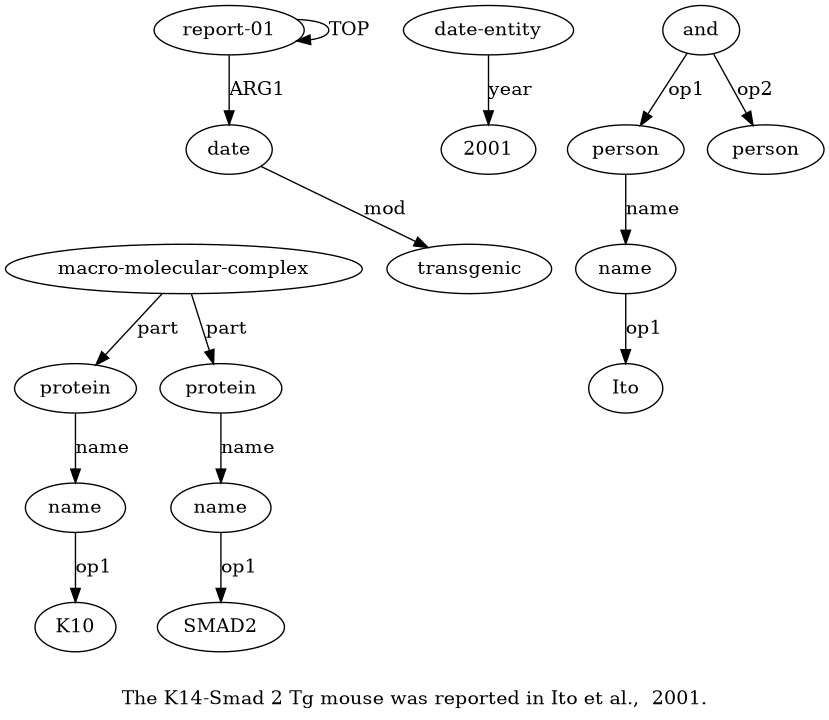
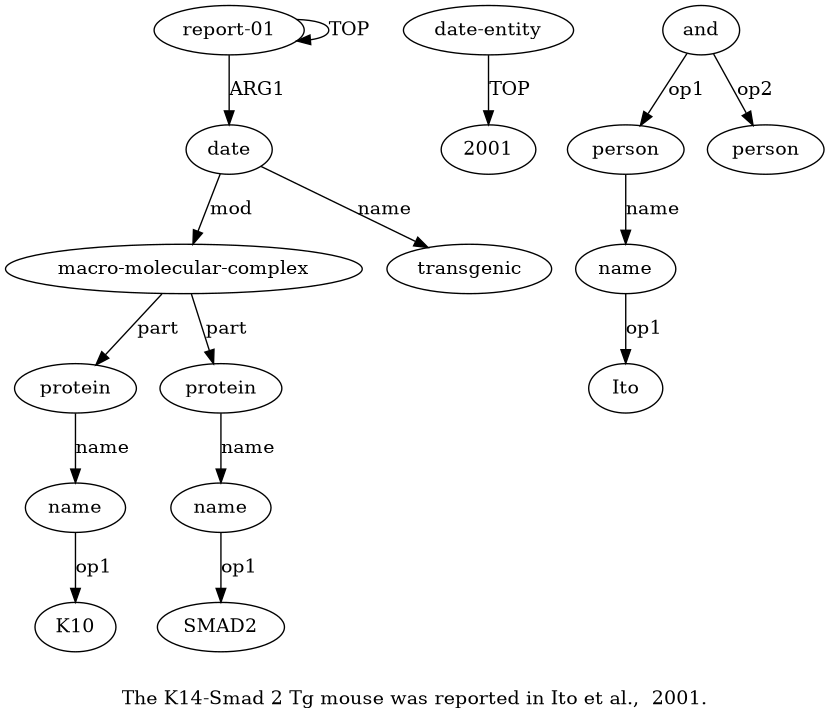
edge "date-entity" -> "2001": label "year" -> "TOP"
edge "date" -> "macro-molecular-complex": added, label "mod"
edge "date" -> "transgenic": label "mod" -> "name"
